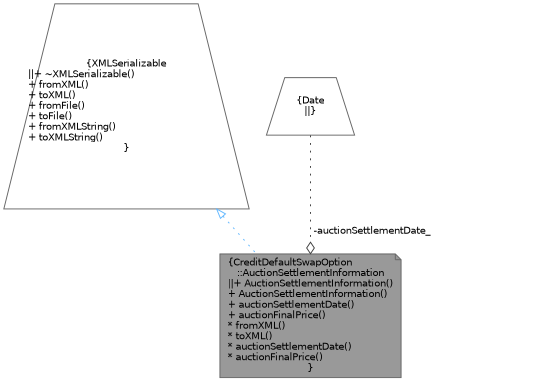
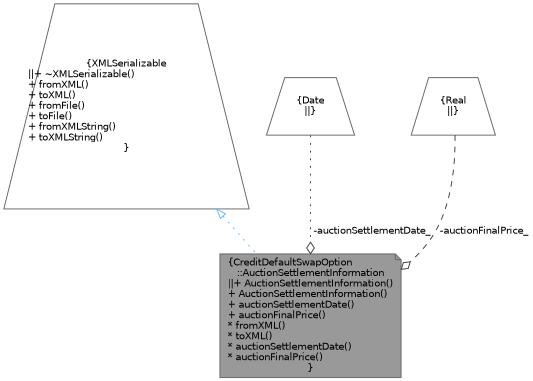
node "{Real ||}": added
